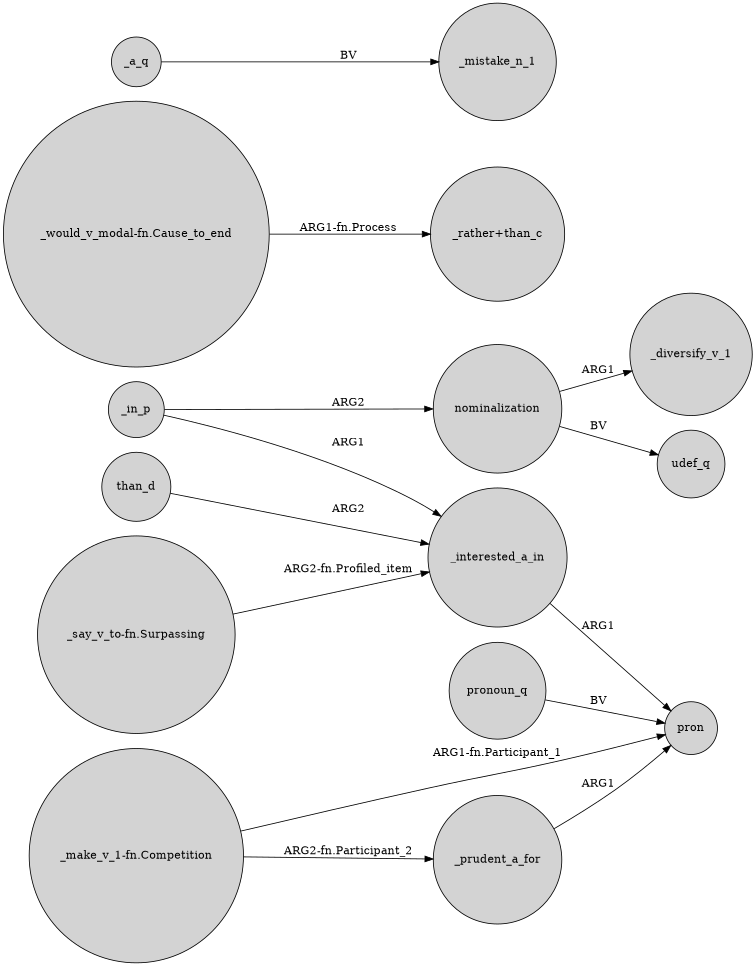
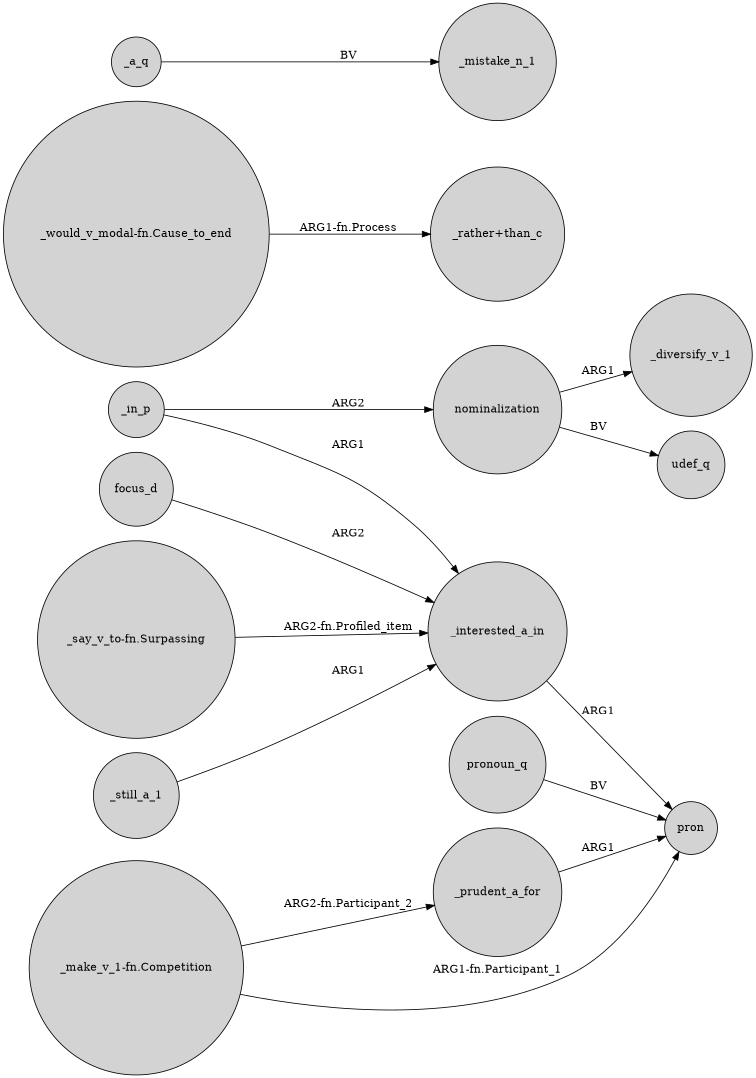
node "than_d": label "than_d" -> "focus_d"
node "_still_a_1": added
